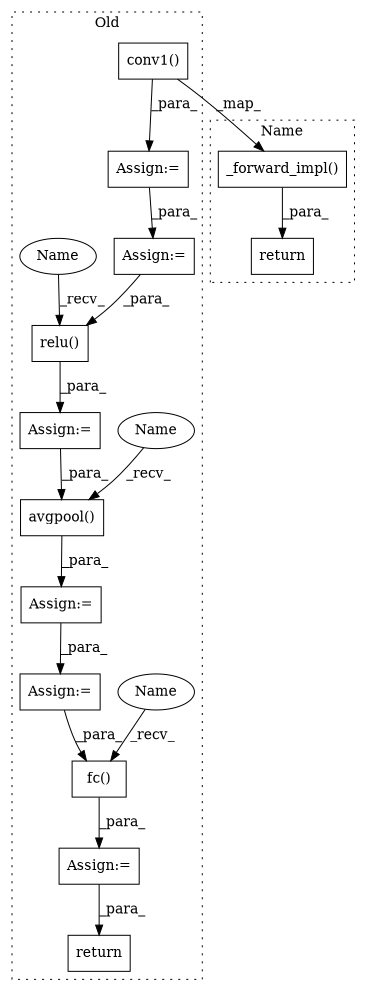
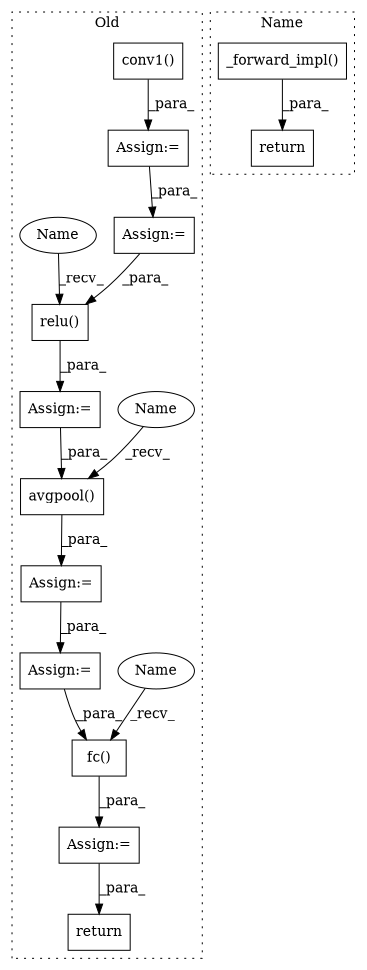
edge "conv1()" -> "_forward_impl()": removed, label "_map_"
